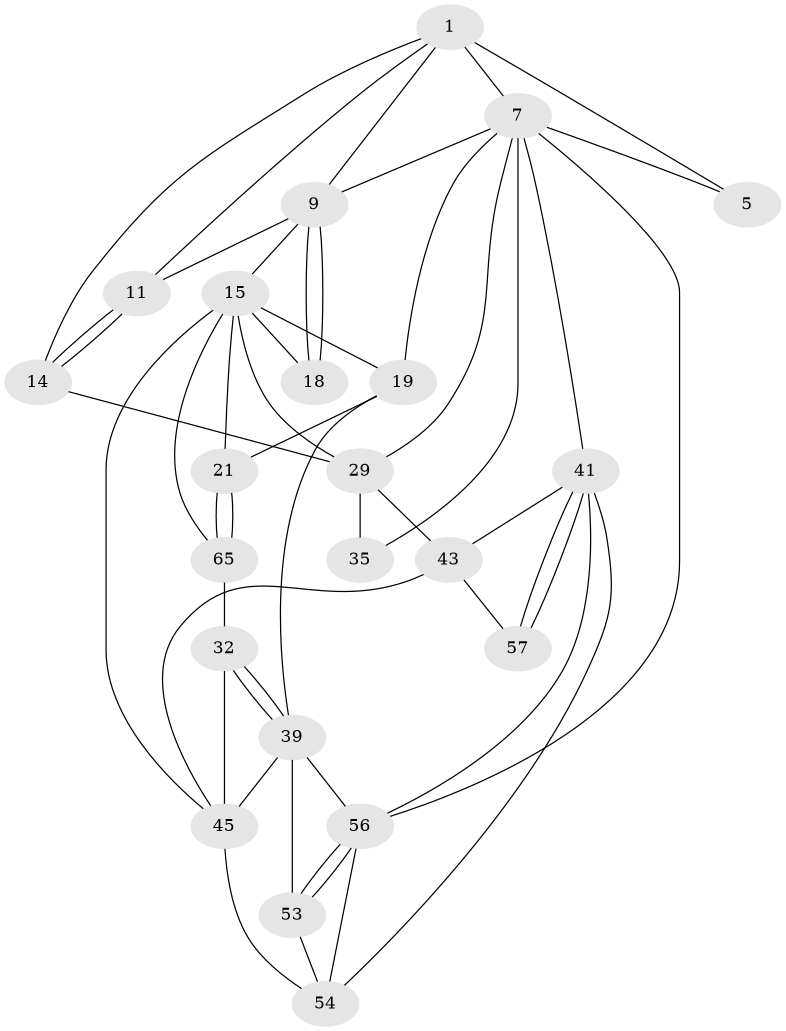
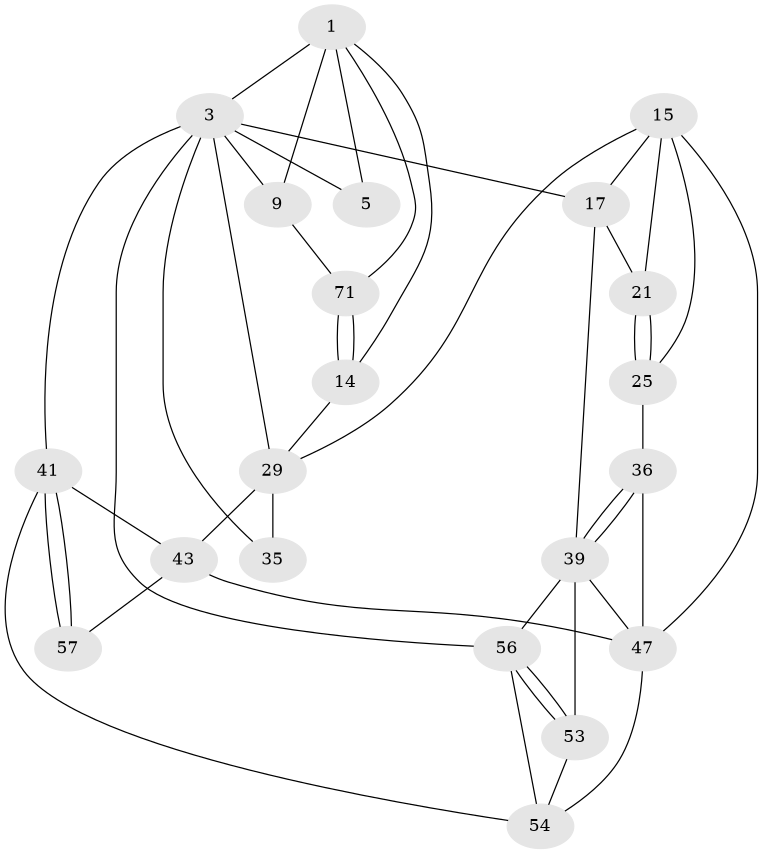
node "7": label "7" -> "3"
edge "9" -- "15": removed
node "11": label "11" -> "71"
node "18": removed
node "19": label "19" -> "17"
node "65": label "65" -> "25"
node "32": label "32" -> "36"
edge "41" -- "56": removed
node "45": label "45" -> "47"
